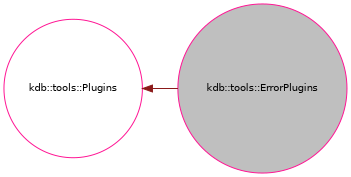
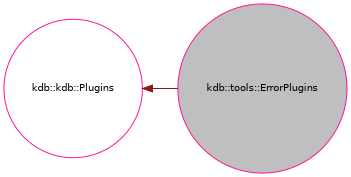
node "kdb::tools::Plugins": label "kdb::tools::Plugins" -> "kdb::kdb::Plugins"
